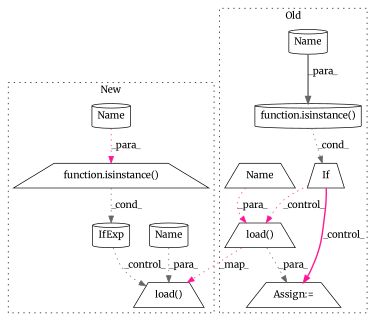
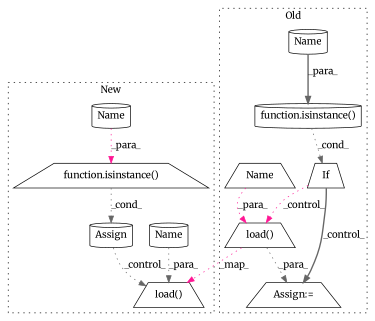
edge "If" -> "Assign:=": color deeppink -> gray40
node "IfExp": label "IfExp" -> "Assign"
